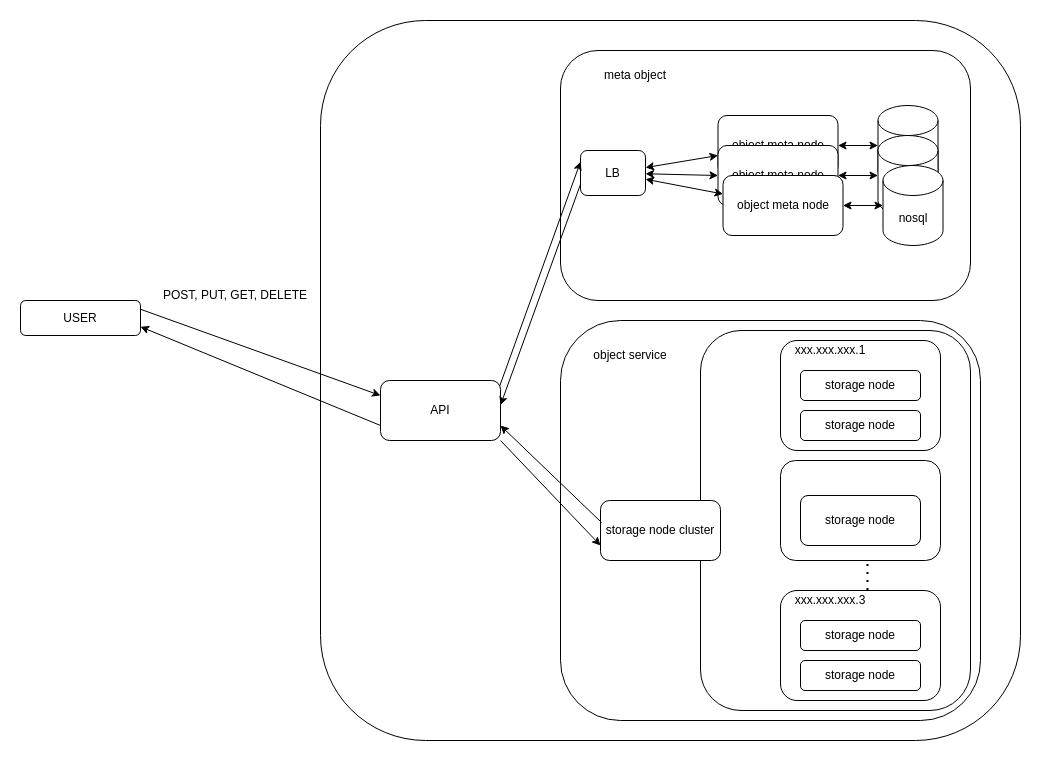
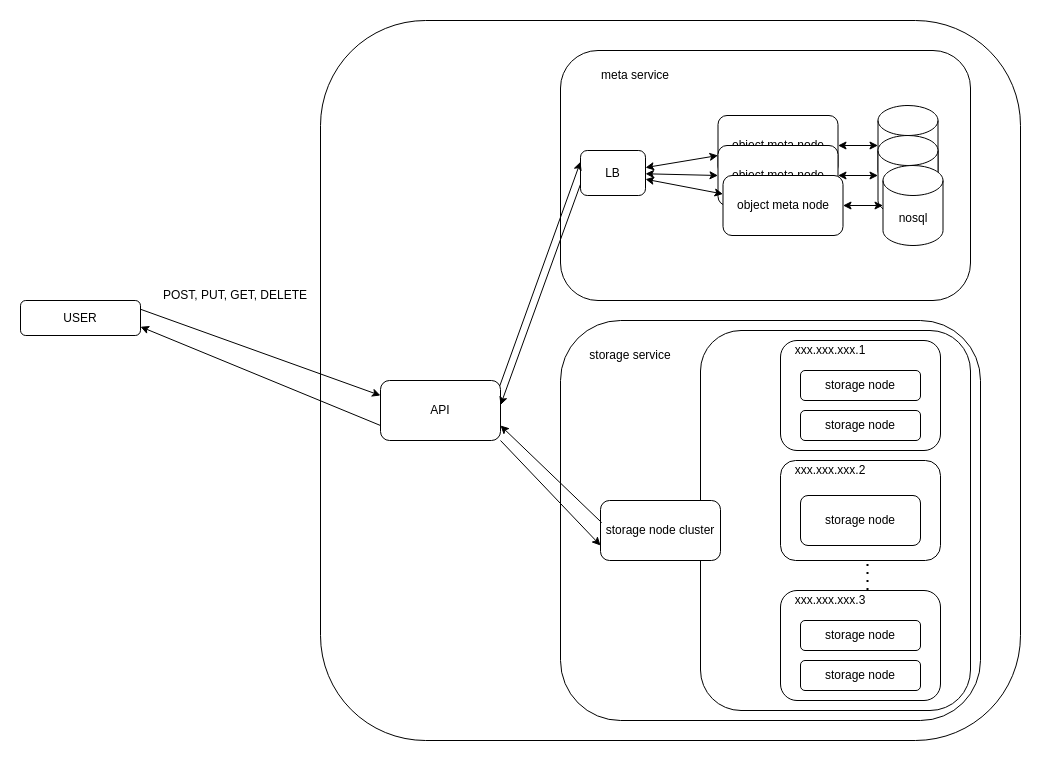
node "meta object": label "meta object" -> "meta service"
node "object service": label "object service" -> "storage service"
node "xxx.xxx.xxx.2": added
